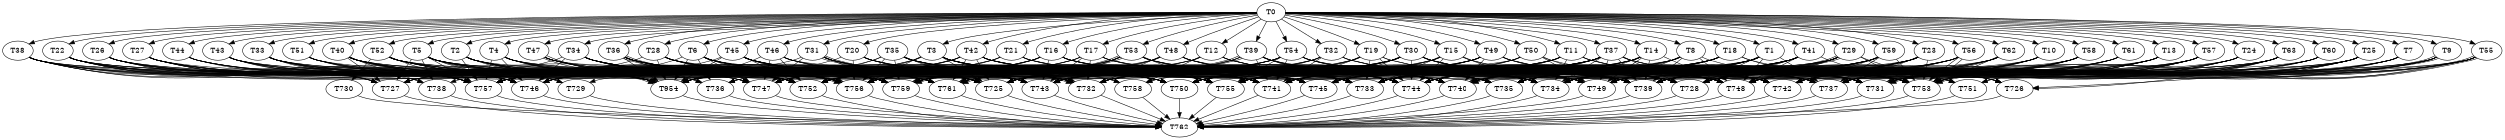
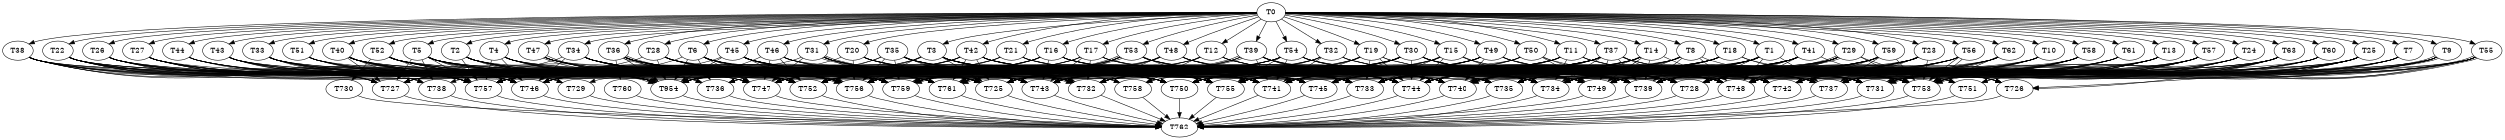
node "T760": added
